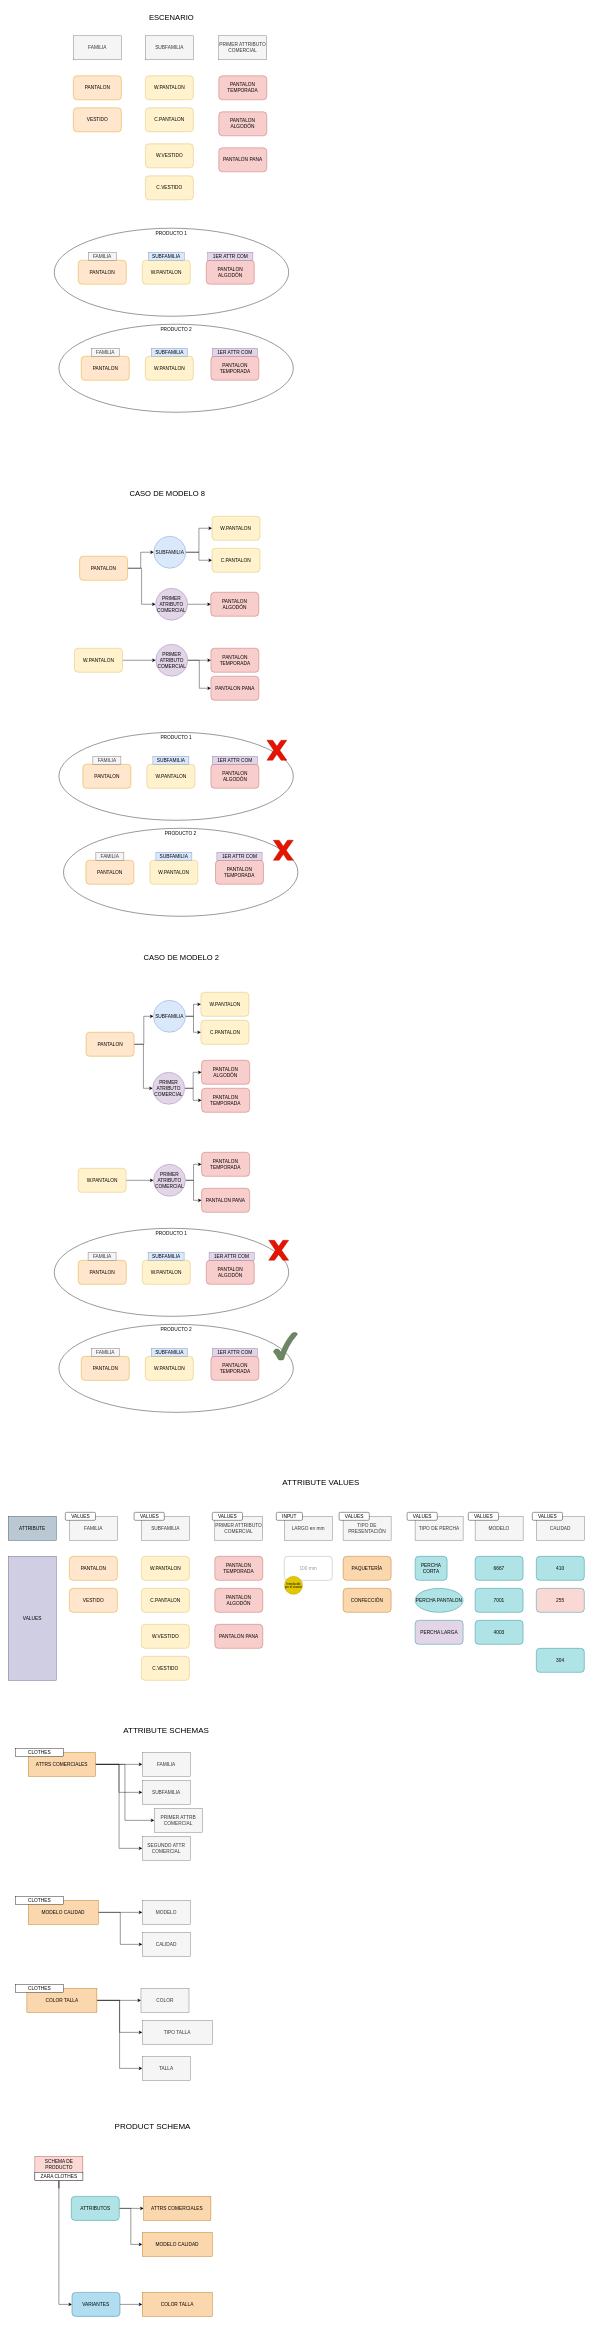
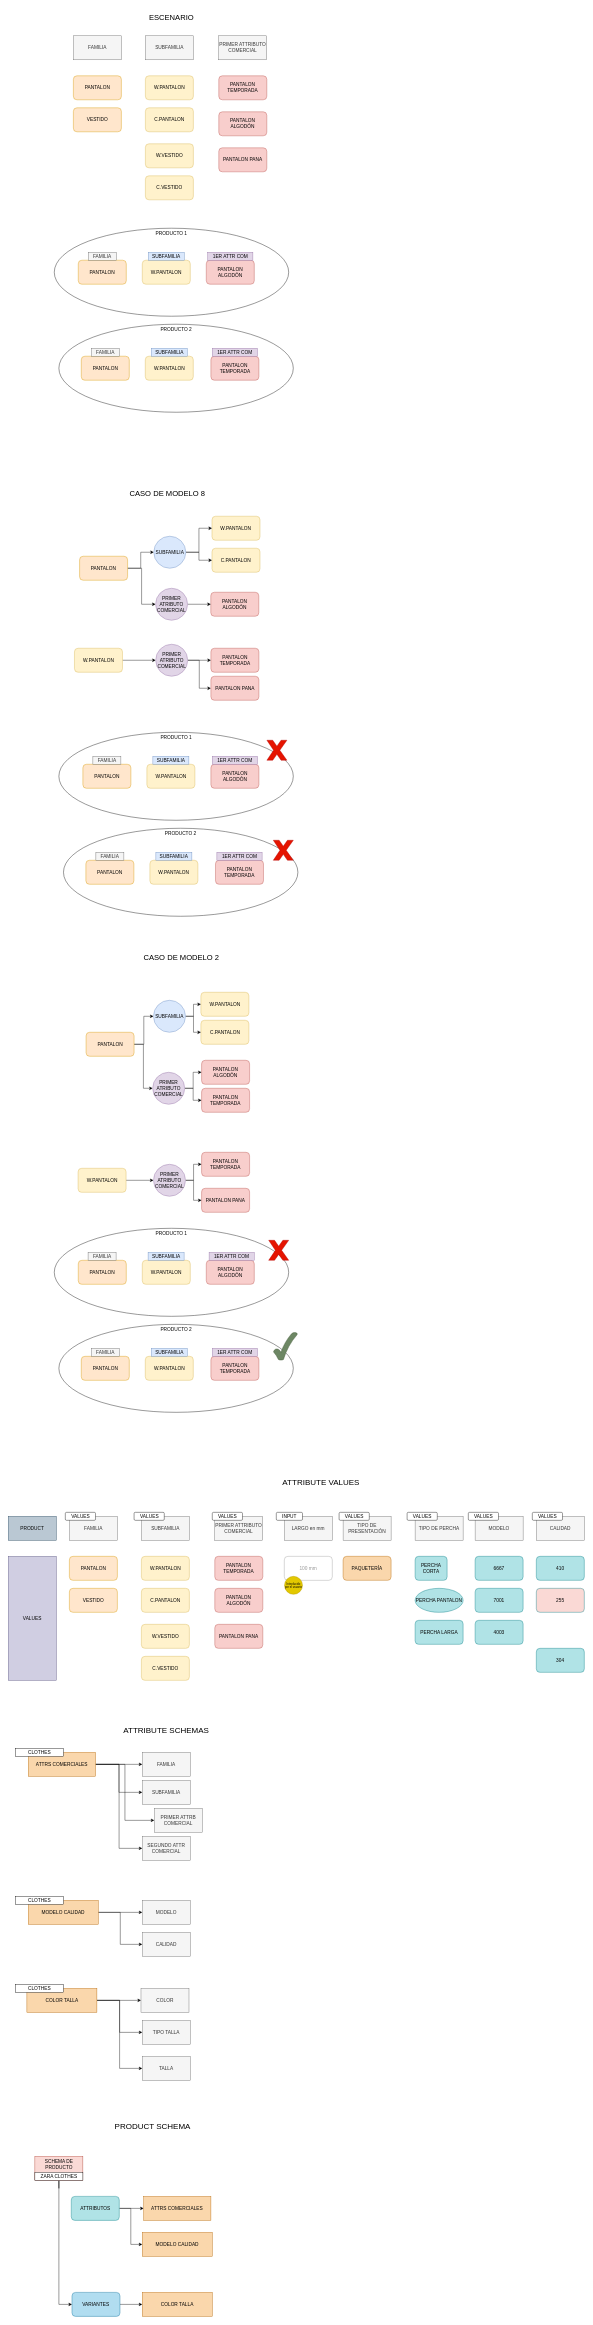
node "ATTRIBUTE": label "ATTRIBUTE" -> "PRODUCT"
node "CONFECCIÓN": removed
node "PERCHA LARGA": fillcolor #e1d5e7 -> #b0e3e6
node "TIPO TALLA": size 70x24 -> 48x24
